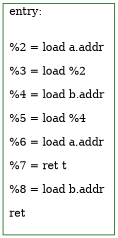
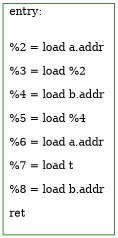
node "entry:": text "%7 = ret t" -> "%7 = load t"
